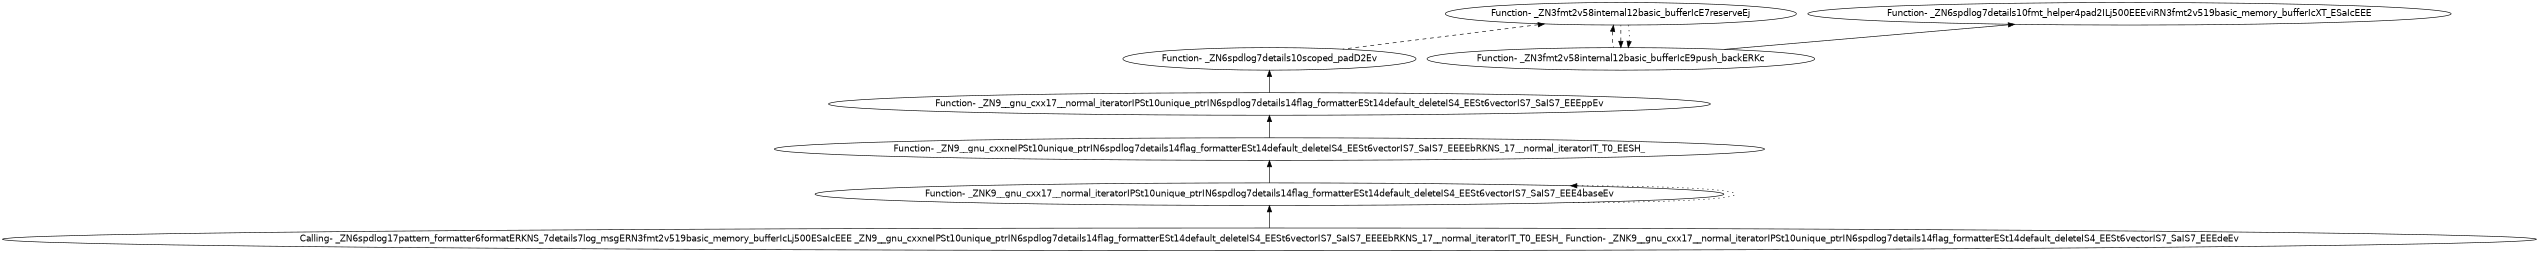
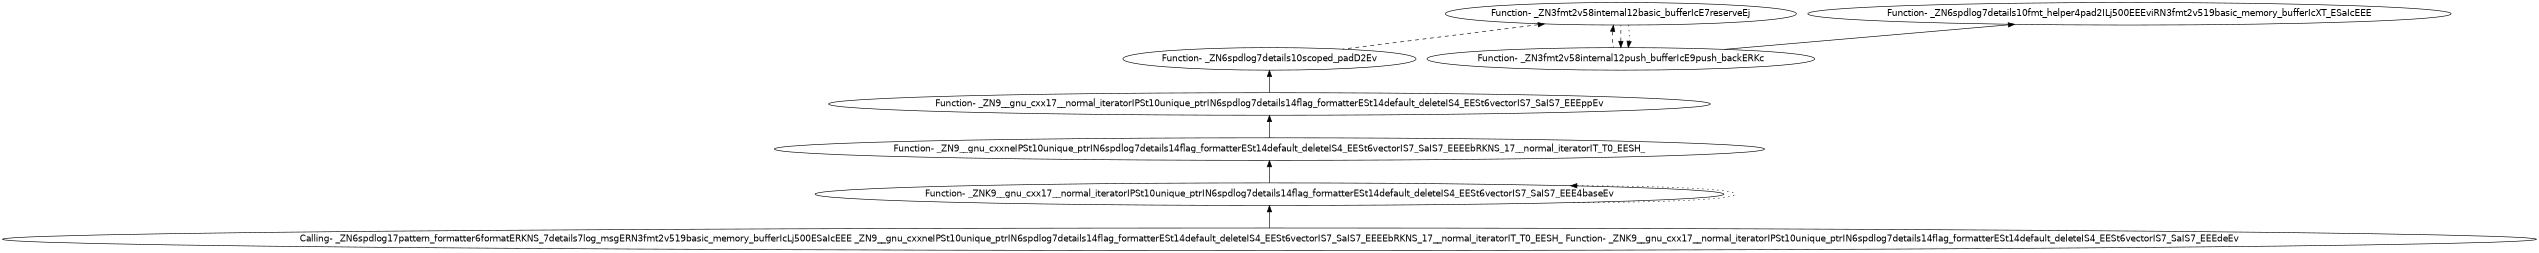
node "Function- _ZN3fmt2v58internal12basic_bufferIcE9push_backERKc": label "Function- _ZN3fmt2v58internal12basic_bufferIcE9push_backERKc" -> "Function- _ZN3fmt2v58internal12push_bufferIcE9push_backERKc"
